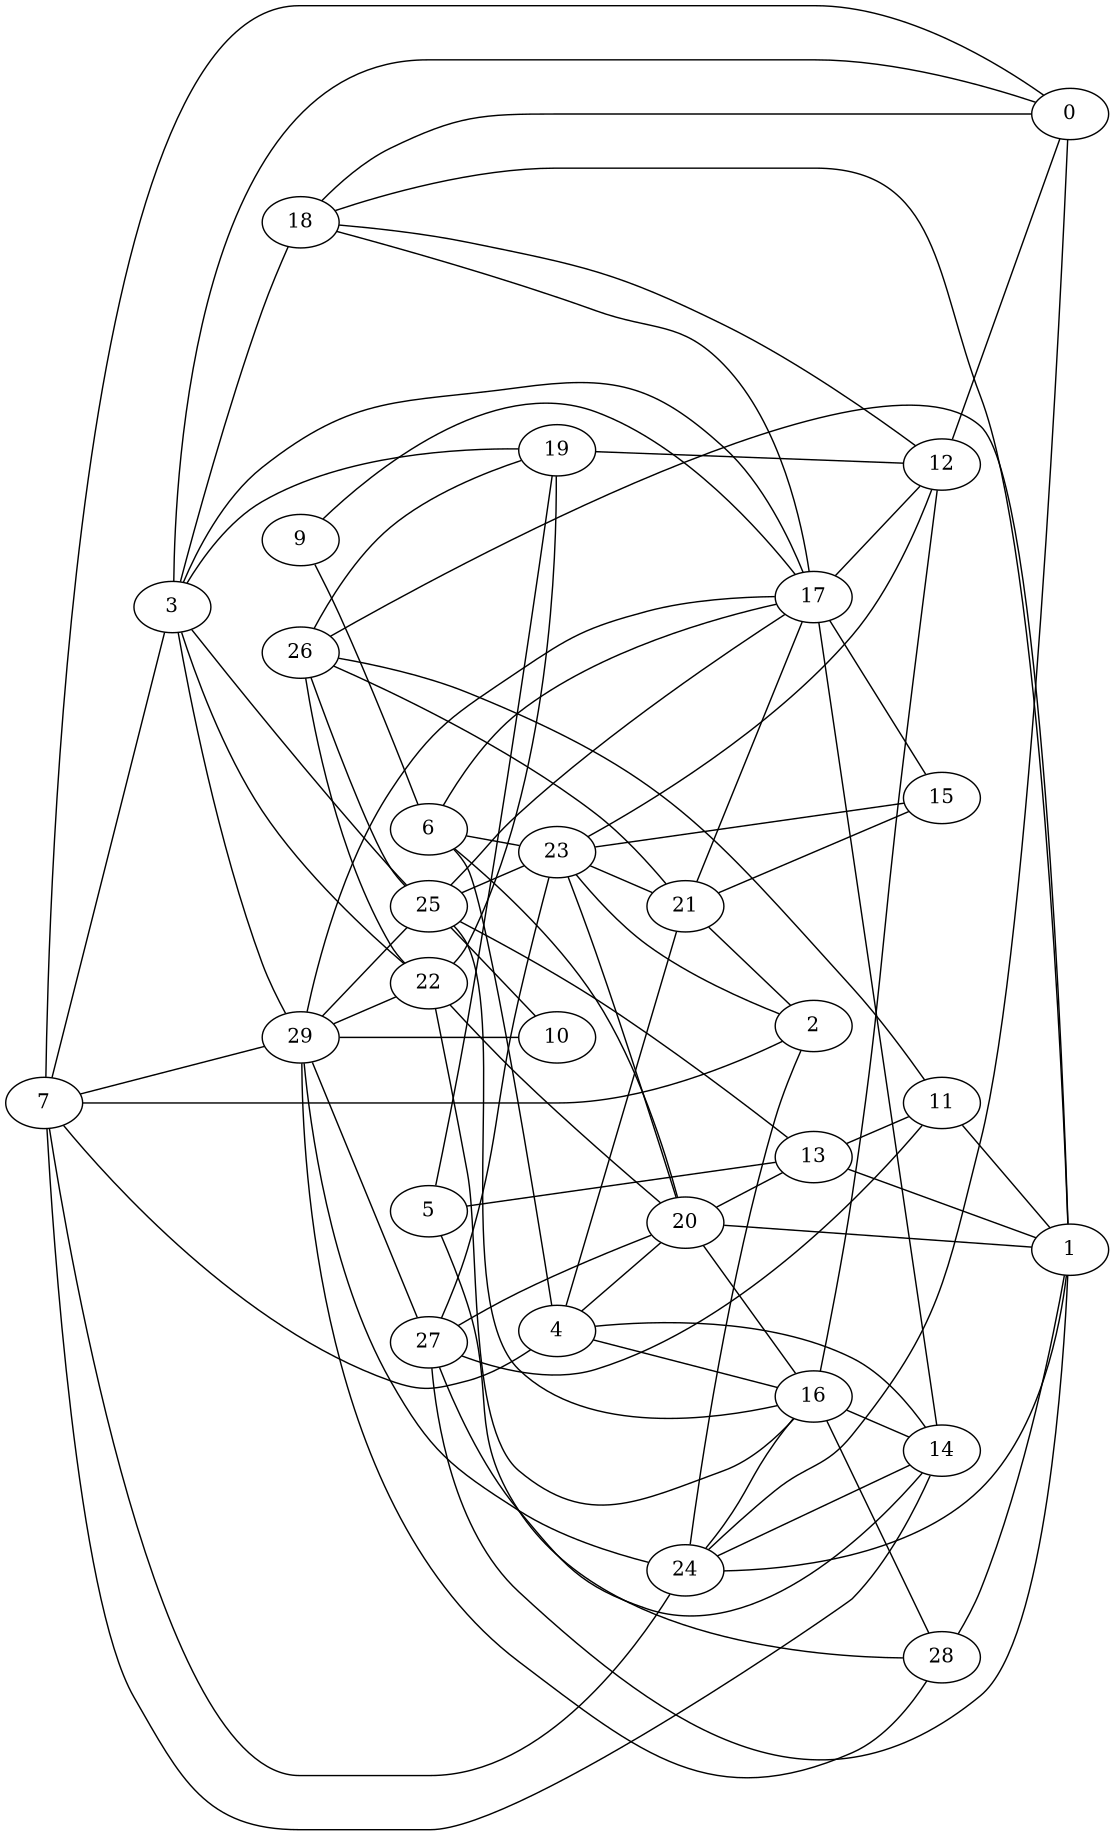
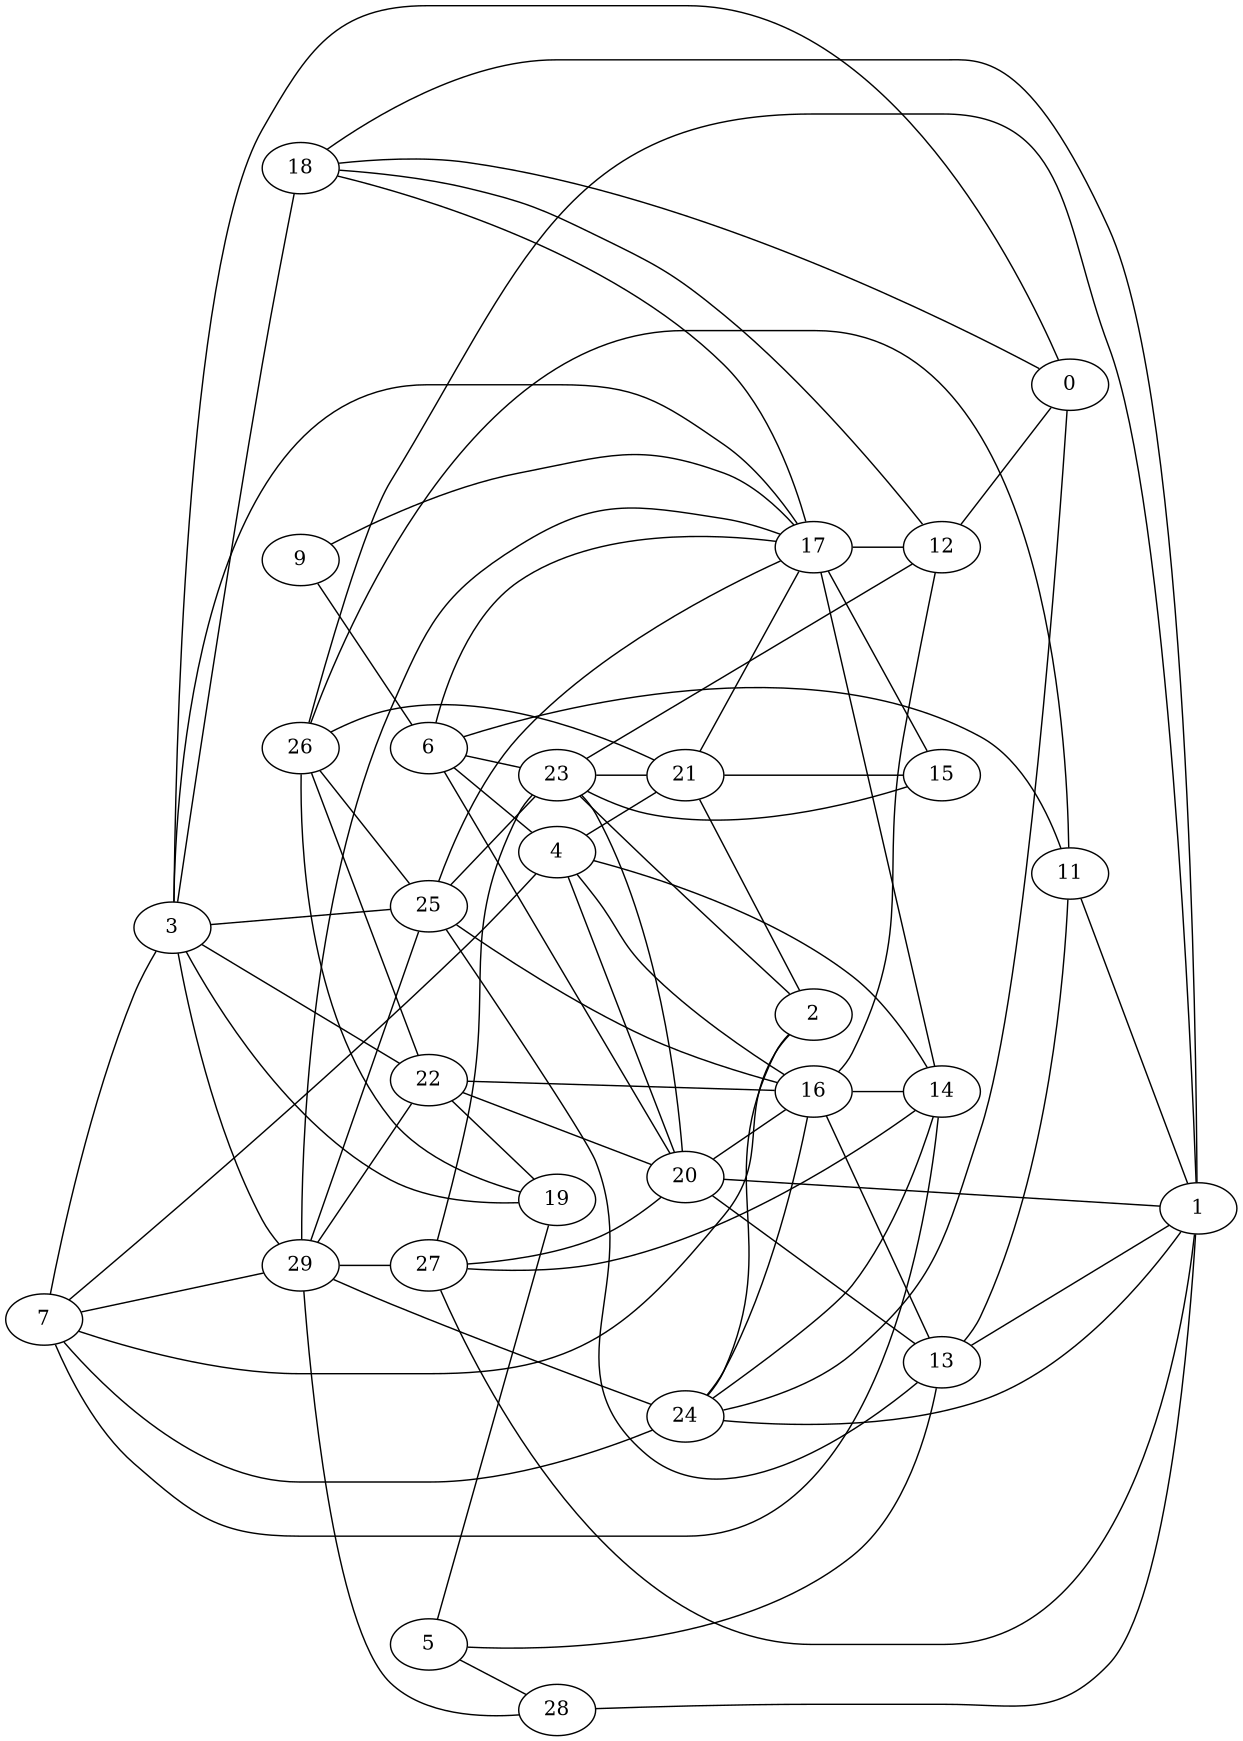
edge "0" -- "7": removed
edge "19" -- "12": removed
node "10": removed
edge "11" -- "27": now "11" -- "6"
edge "16" -- "28": now "16" -- "13"
